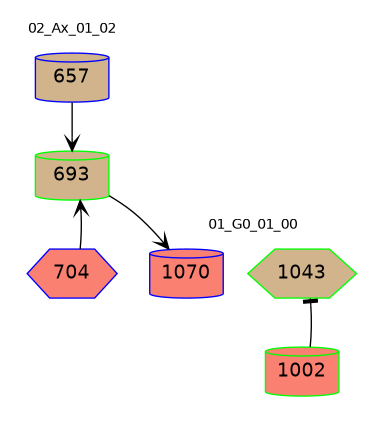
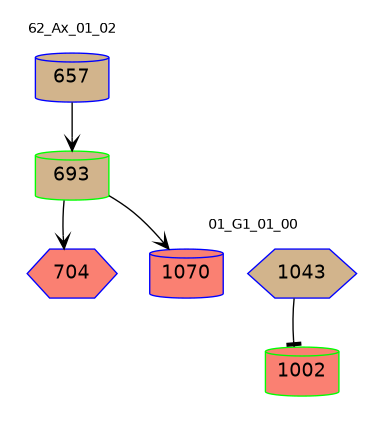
cluster "02_Ax_01_02": label "02_Ax_01_02" -> "62_Ax_01_02"
cluster "01_G0_01_00": label "01_G0_01_00" -> "01_G1_01_00"
edge "704" -> "693": reversed
node "1043": color green -> blue
edge "1002" -> "1043": reversed
